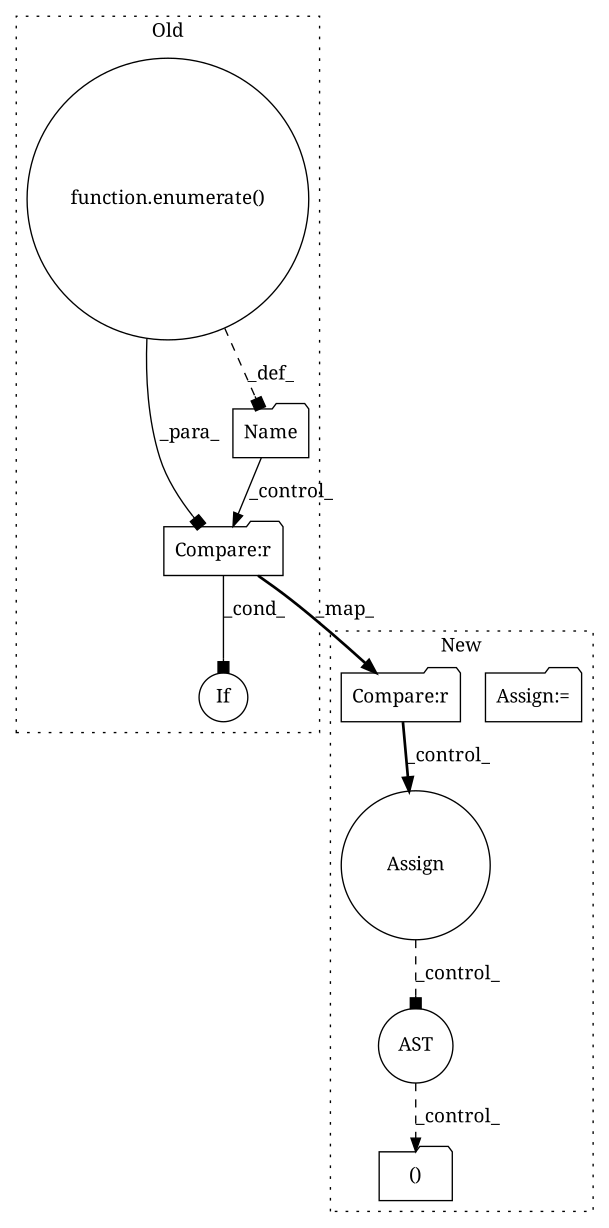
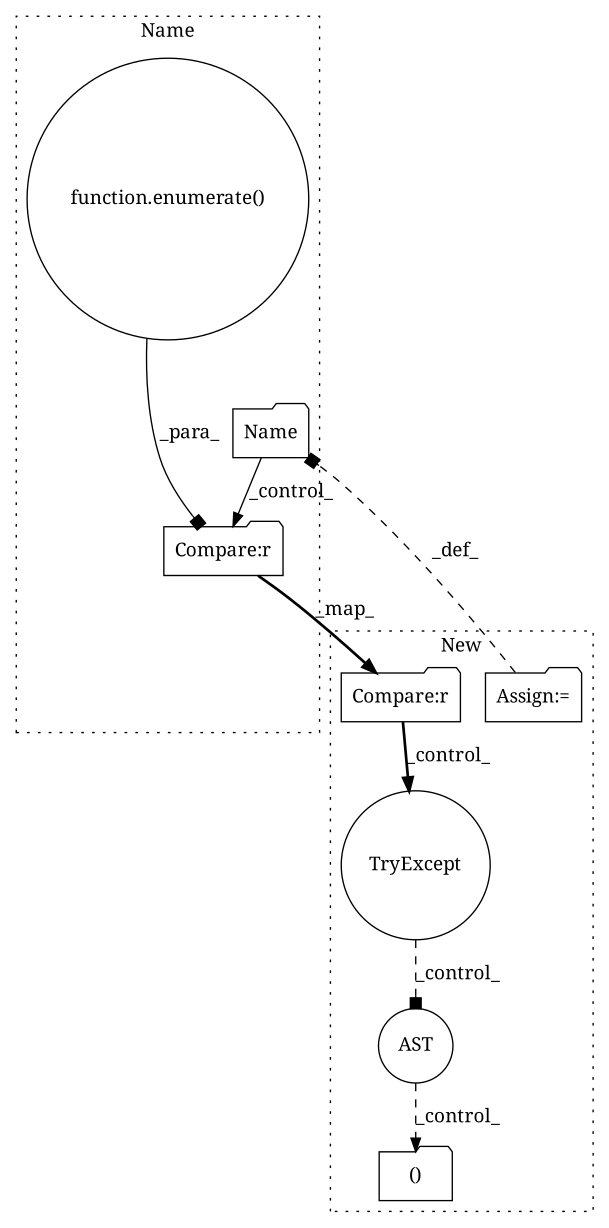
cluster "Old": label "Old" -> "Name"
edge "function.enumerate()" -> "Name": now "Assign:=" -> "Name"
node "If": removed
node "Assign": label "Assign" -> "TryExcept"
